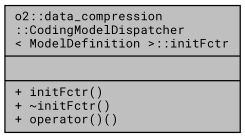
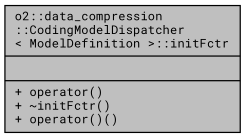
node "o2::data_compression": text "+ initFctr()" -> "+ operator()"
